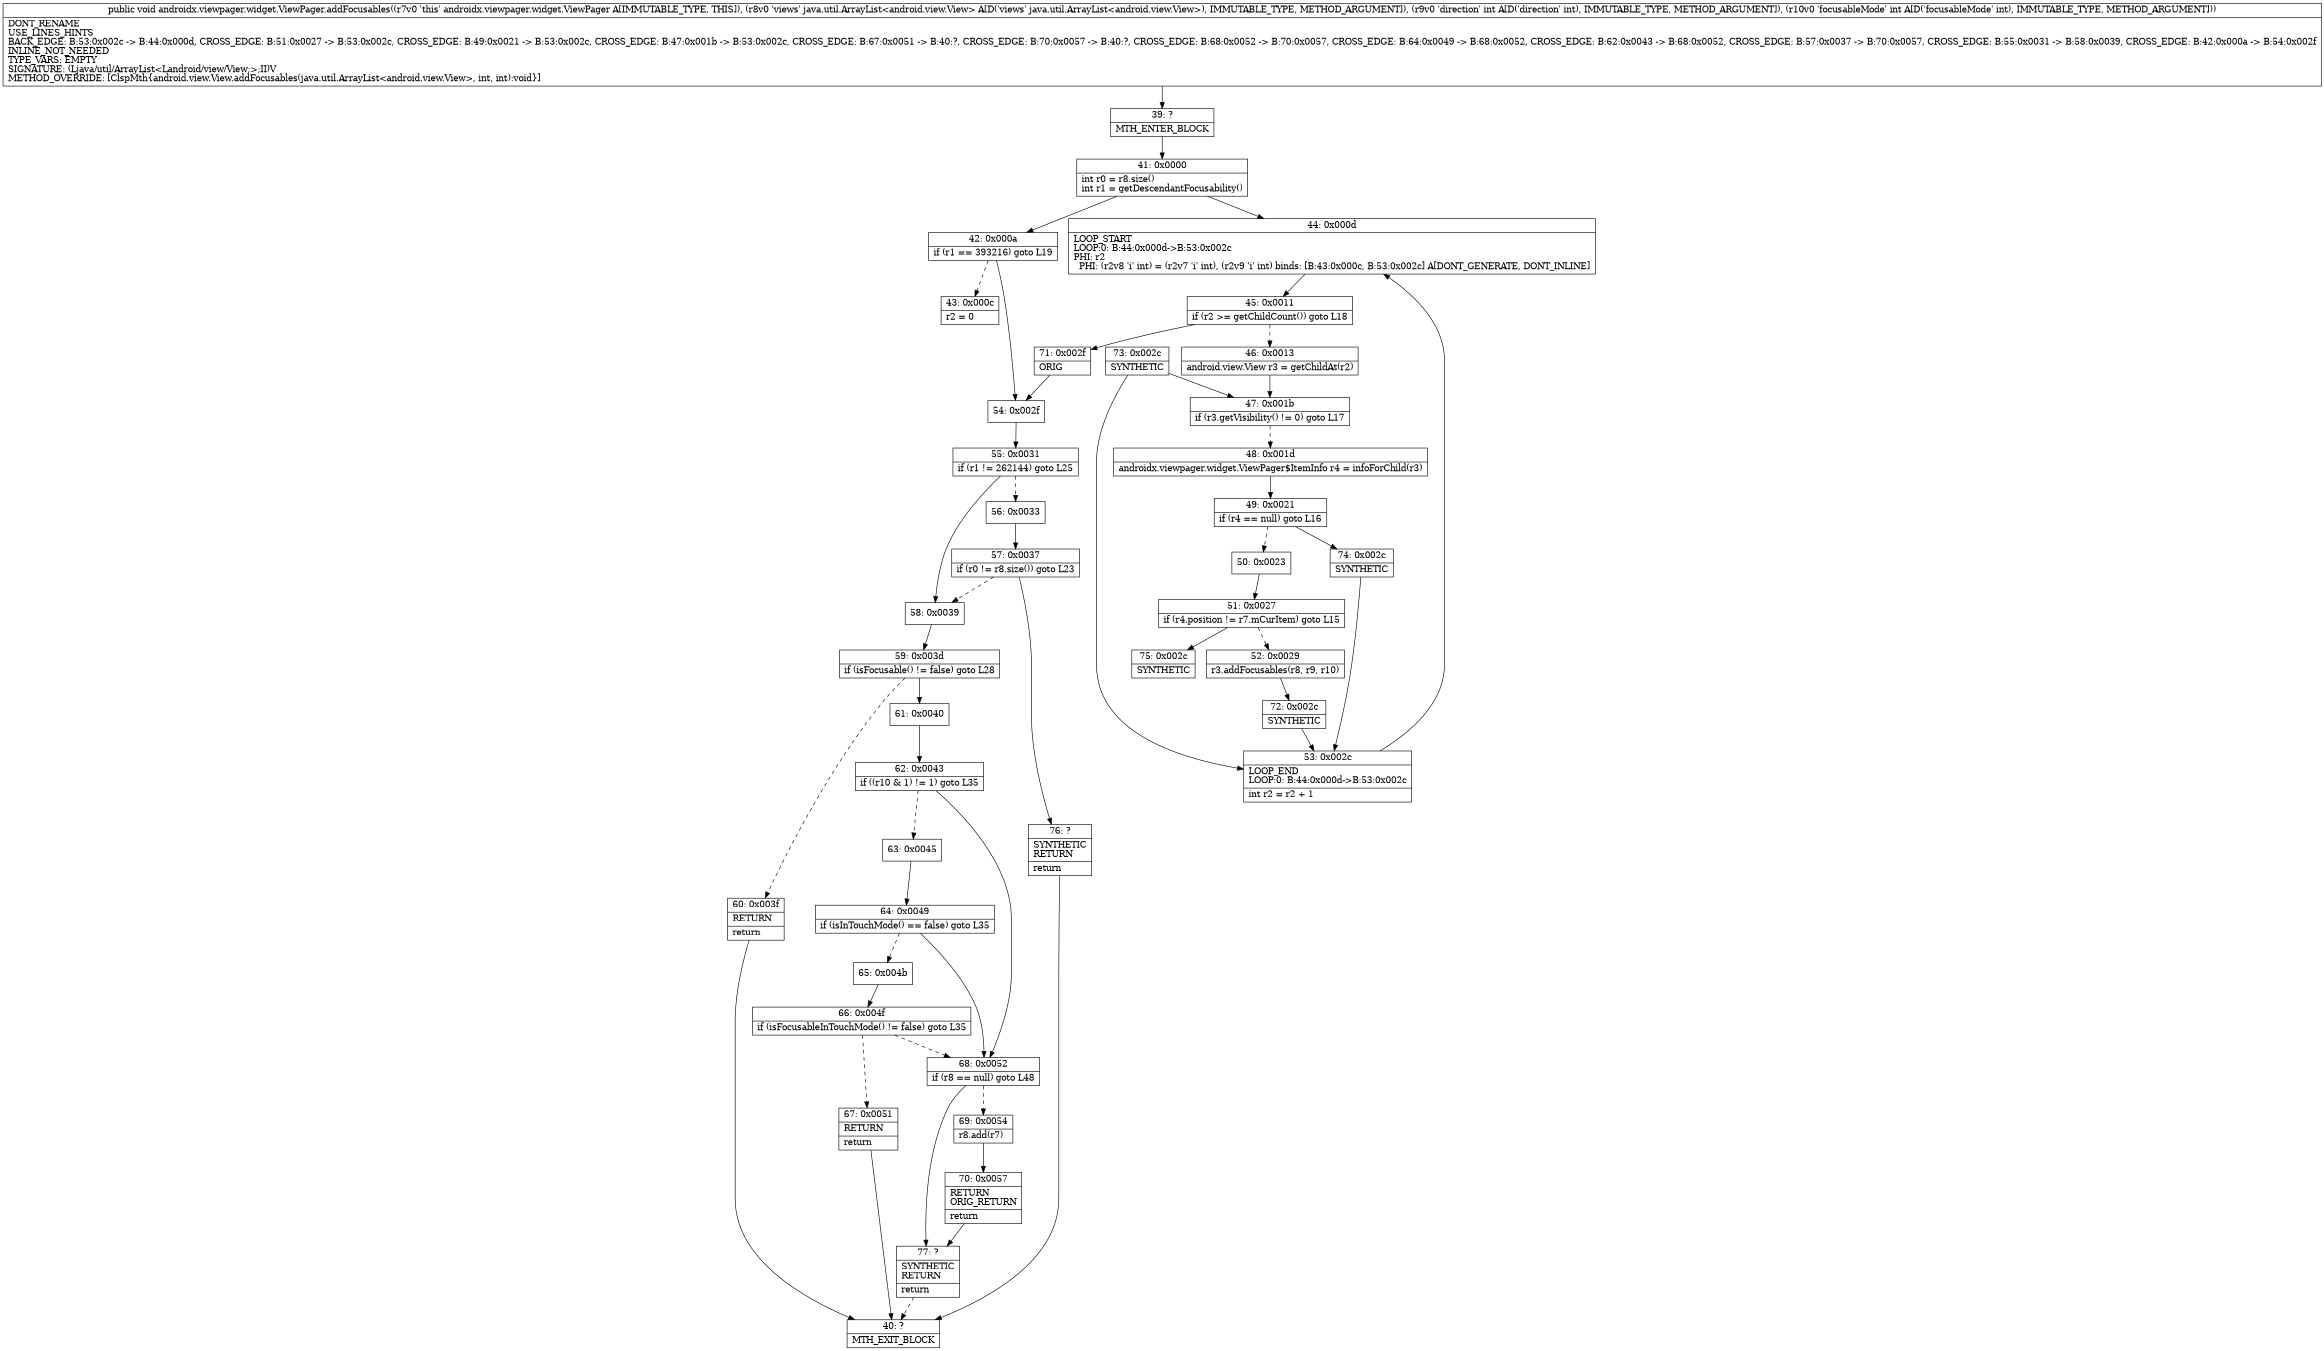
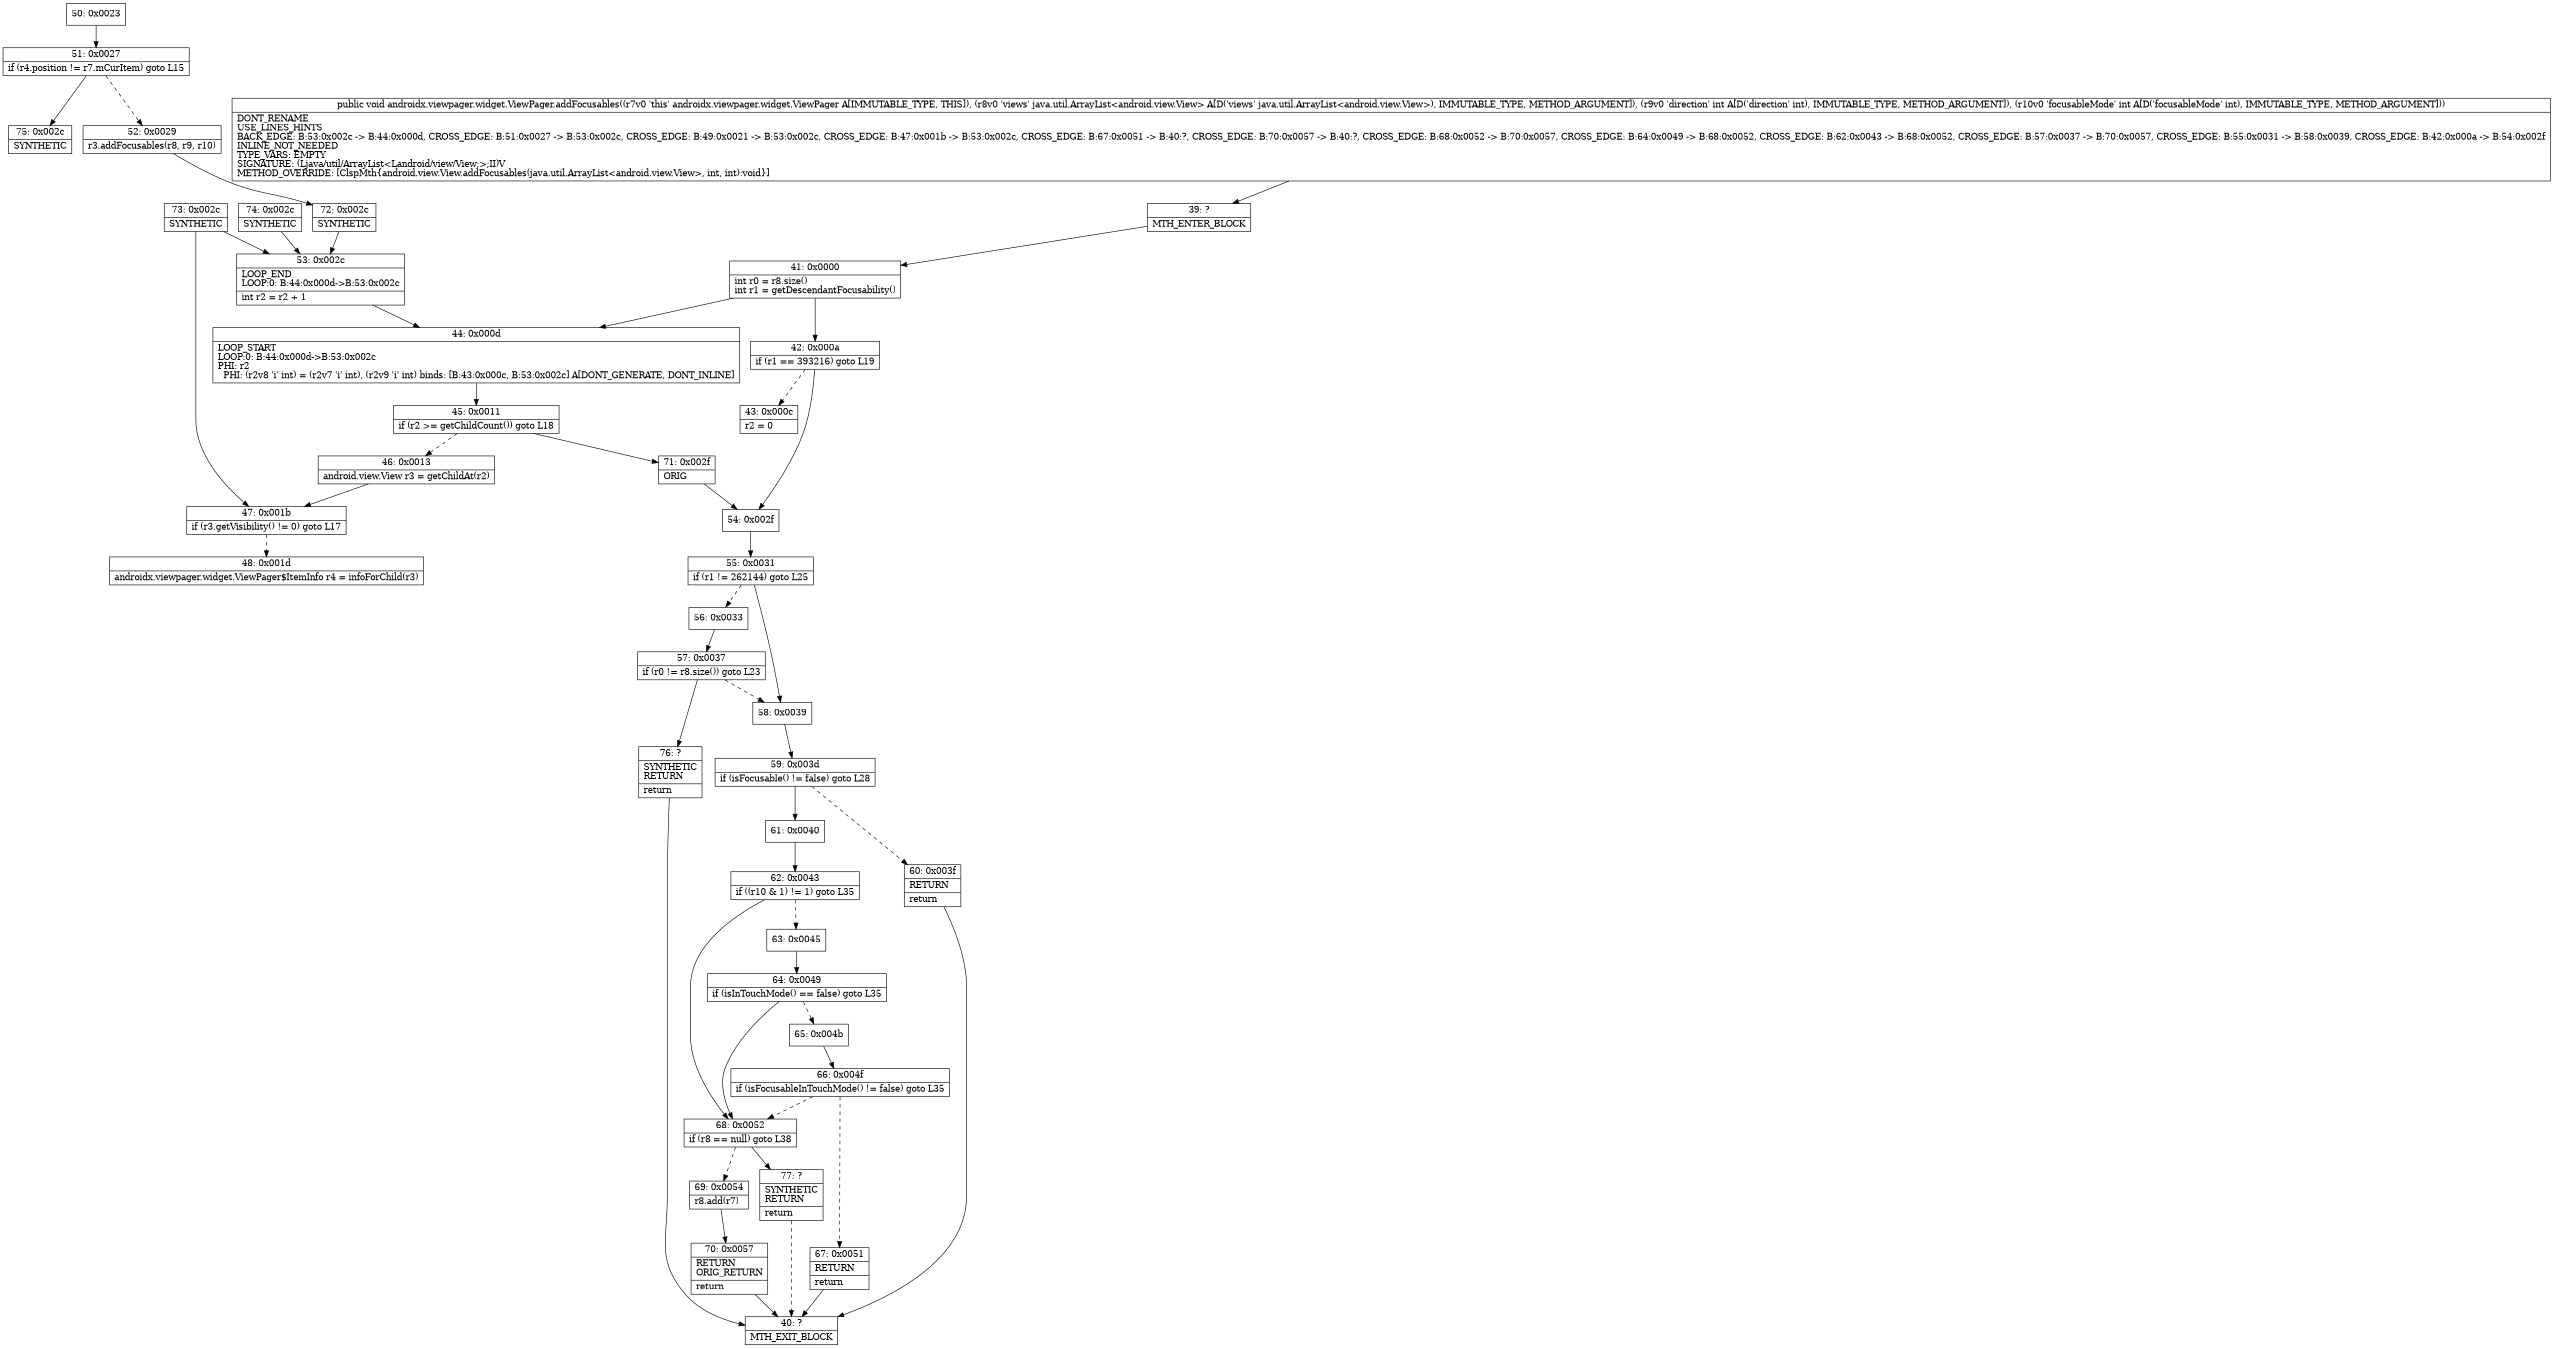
node "49: 0x0021": removed
node "68: 0x0052": text "if (r8 == null) goto L48" -> "if (r8 == null) goto L38"
edge "70: 0x0057" -> "77: ?": now "70: 0x0057" -> "40: ?"
